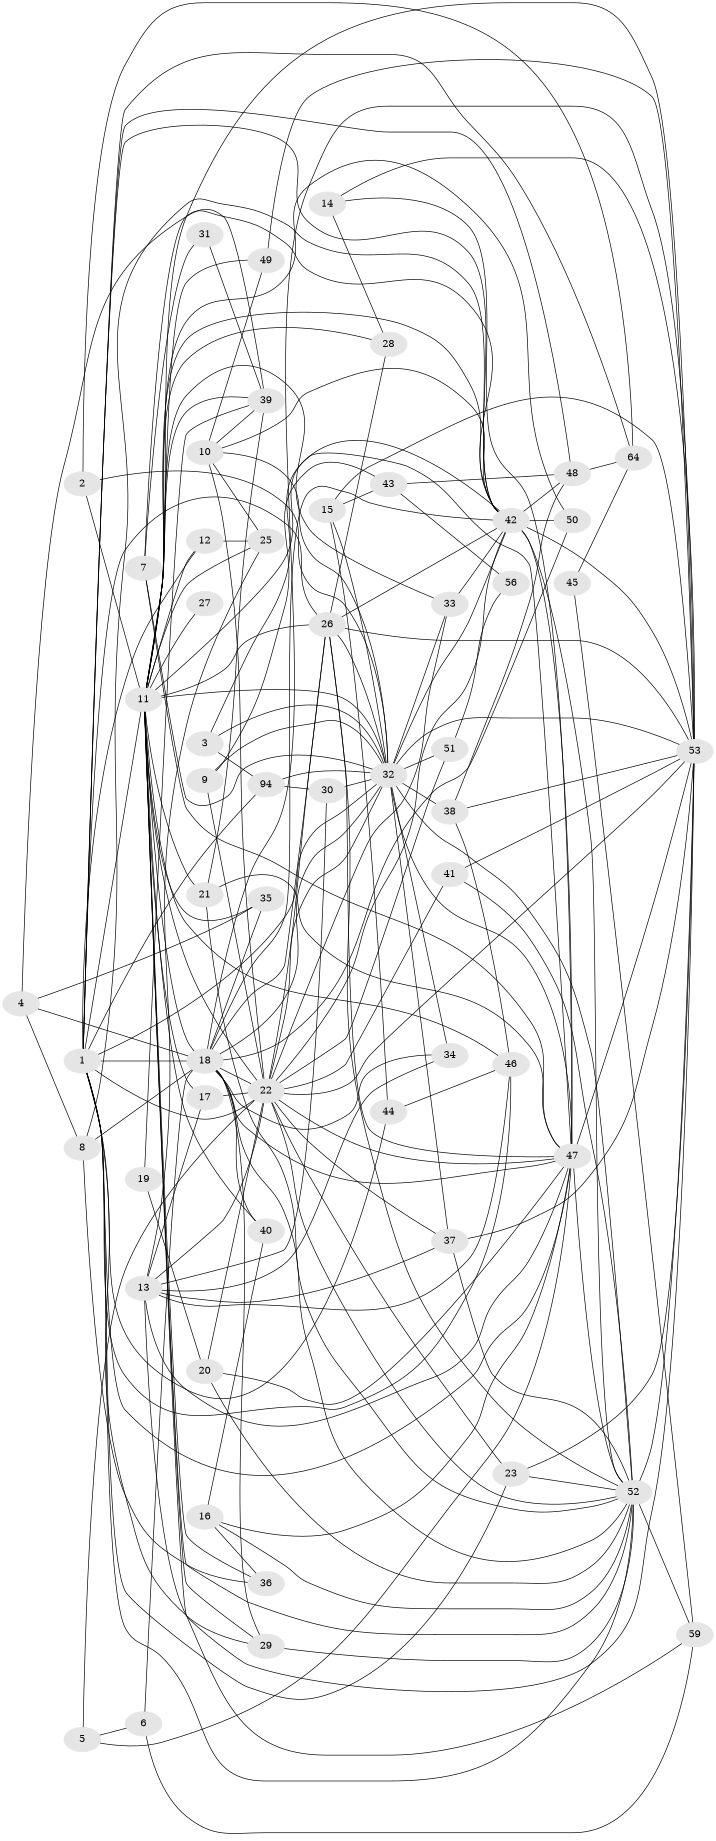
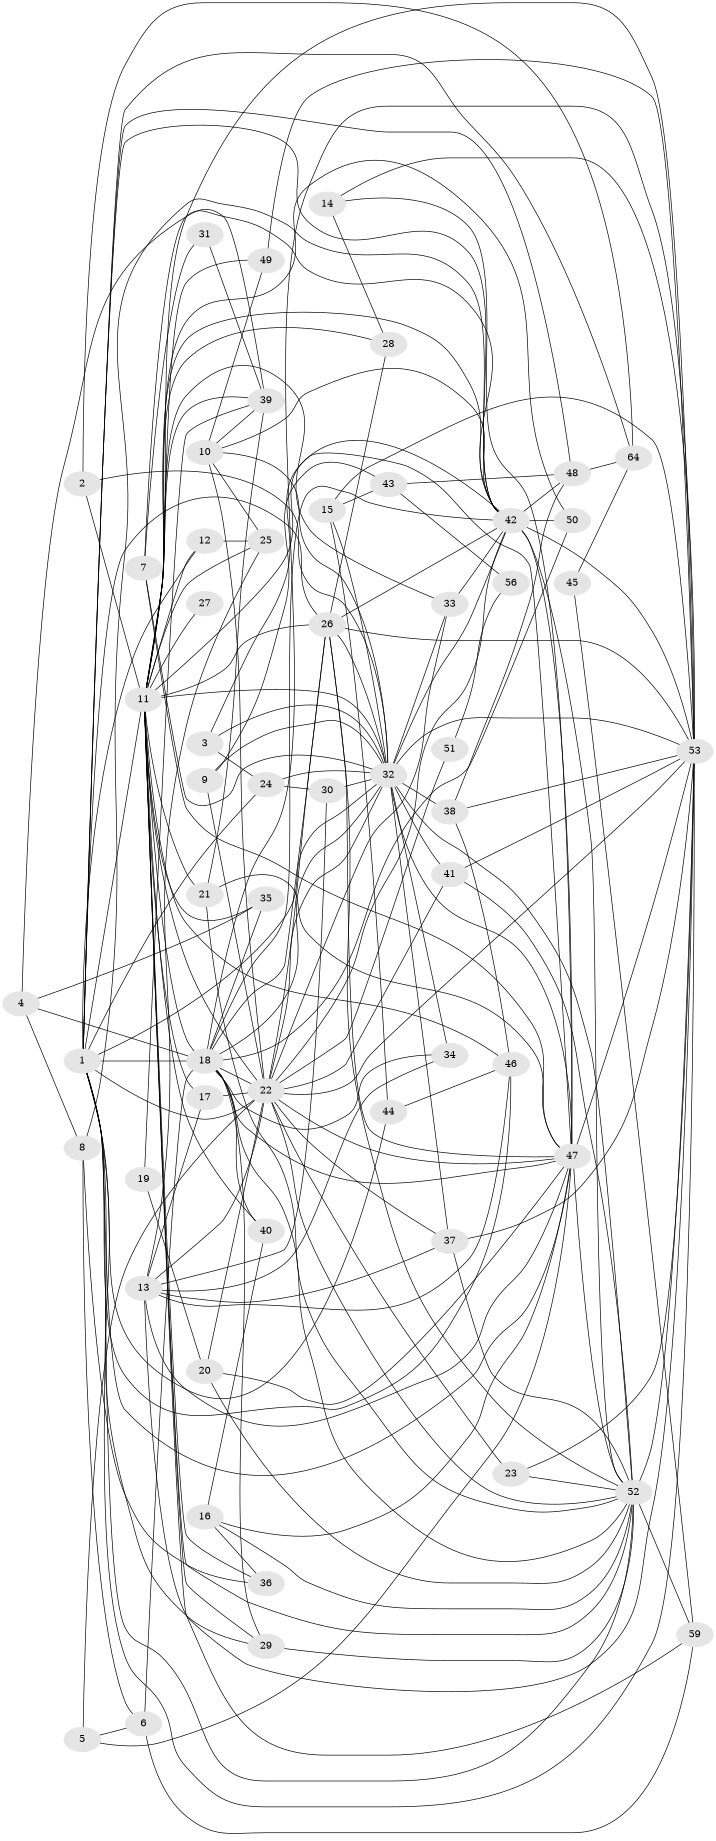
edge "51" -- "32": now "41" -- "32"
node "94": label "94" -> "24"
edge "18" -- "8": now "6" -- "8"
edge "1" -- "23": now "1" -- "53"
